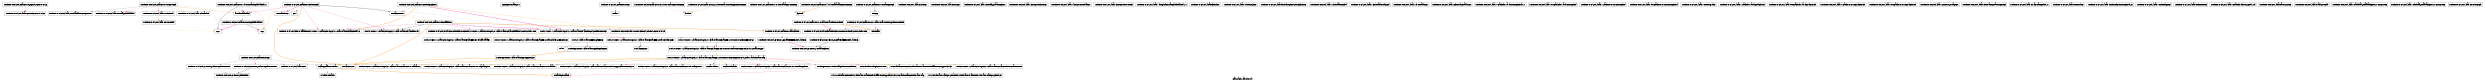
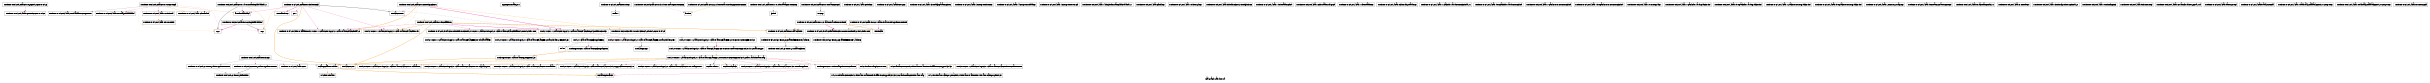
node "_ZN9LAMMPS_NS8PairBorn14write_data_allEP8_IO_FILE": removed
edge "_ZN9LAMMPS_NS8PairBorn5coeffEiPPc" -> "_ZNSt7__cxx1112basic_stringIcSt11char_traitsIcESaIcEED1Ev": color gray40 -> darkorange
edge "_ZN9LAMMPS_NS6Memory6createIiEEPPT_RS4_iiPKc" -> "_ZN9LAMMPS_NS6Memory7smallocElPKc": removed
